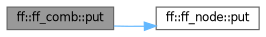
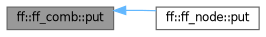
edge "ff::ff_comb::put" -> "ff::ff_node::put": reversed
